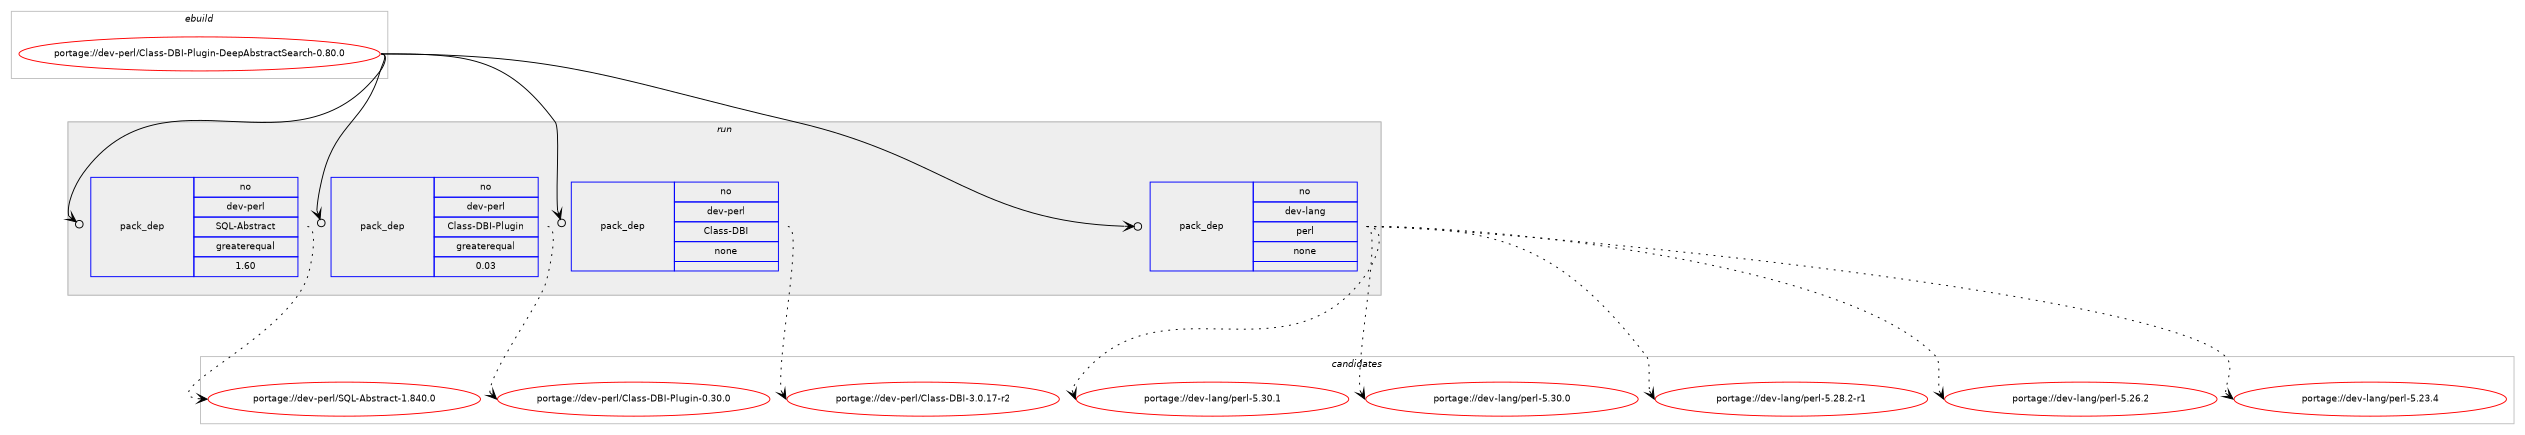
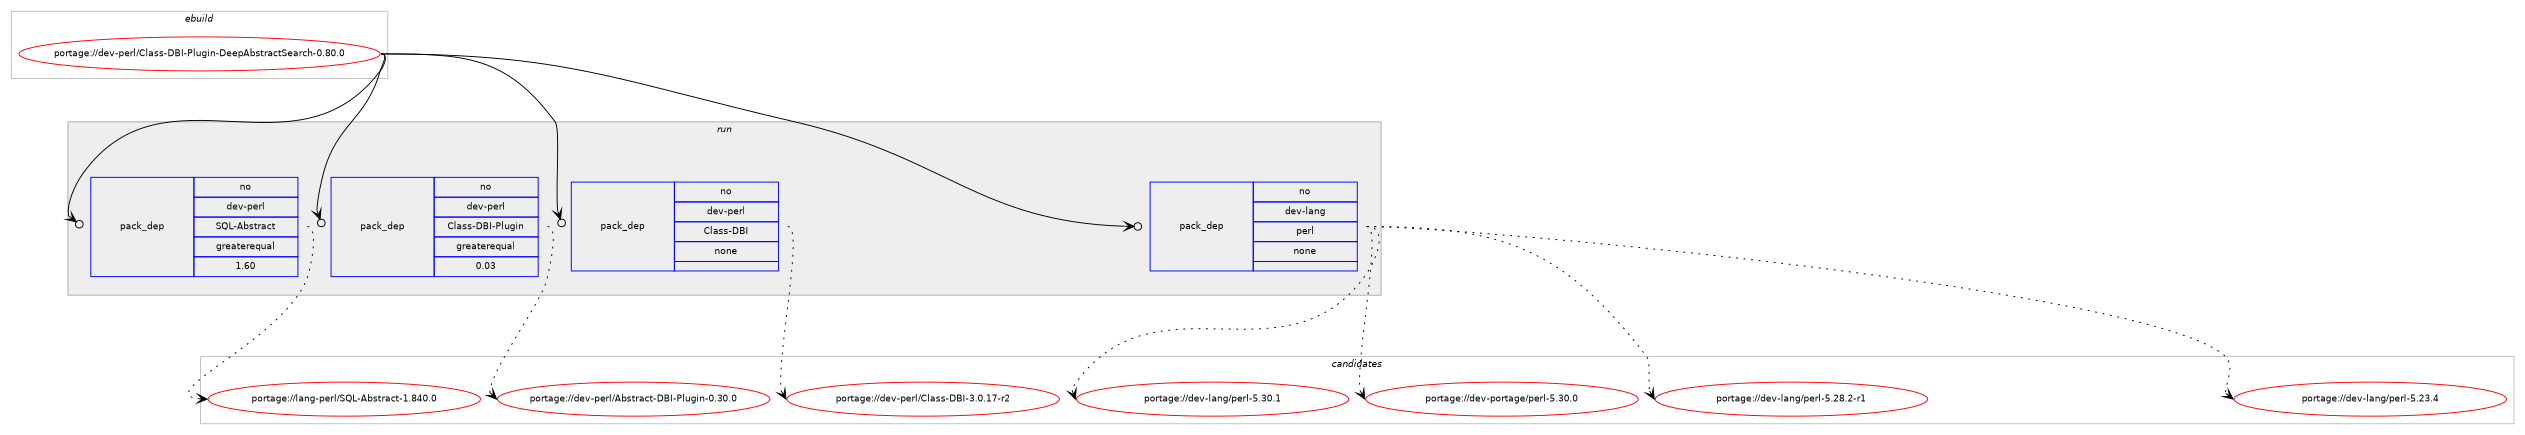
node "portage://dev-perl/SQL-Abstract-1.840.0": label "portage://dev-perl/SQL-Abstract-1.840.0" -> "portage://lang-perl/SQL-Abstract-1.840.0"
node "portage://dev-perl/Class-DBI-Plugin-0.30.0": label "portage://dev-perl/Class-DBI-Plugin-0.30.0" -> "portage://dev-perl/Abstract-DBI-Plugin-0.30.0"
node "portage://dev-lang/perl-5.30.0": label "portage://dev-lang/perl-5.30.0" -> "portage://dev-portage/perl-5.30.0"
node "portage://dev-lang/perl-5.26.2": removed
